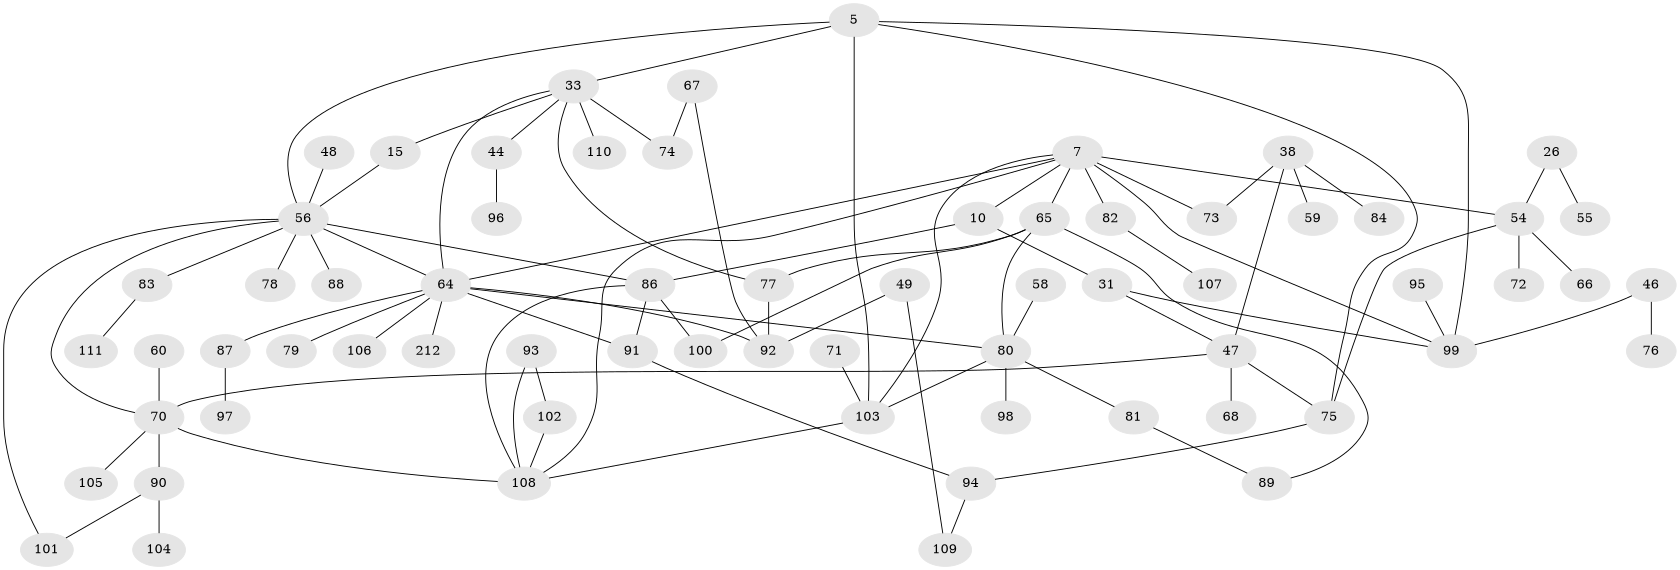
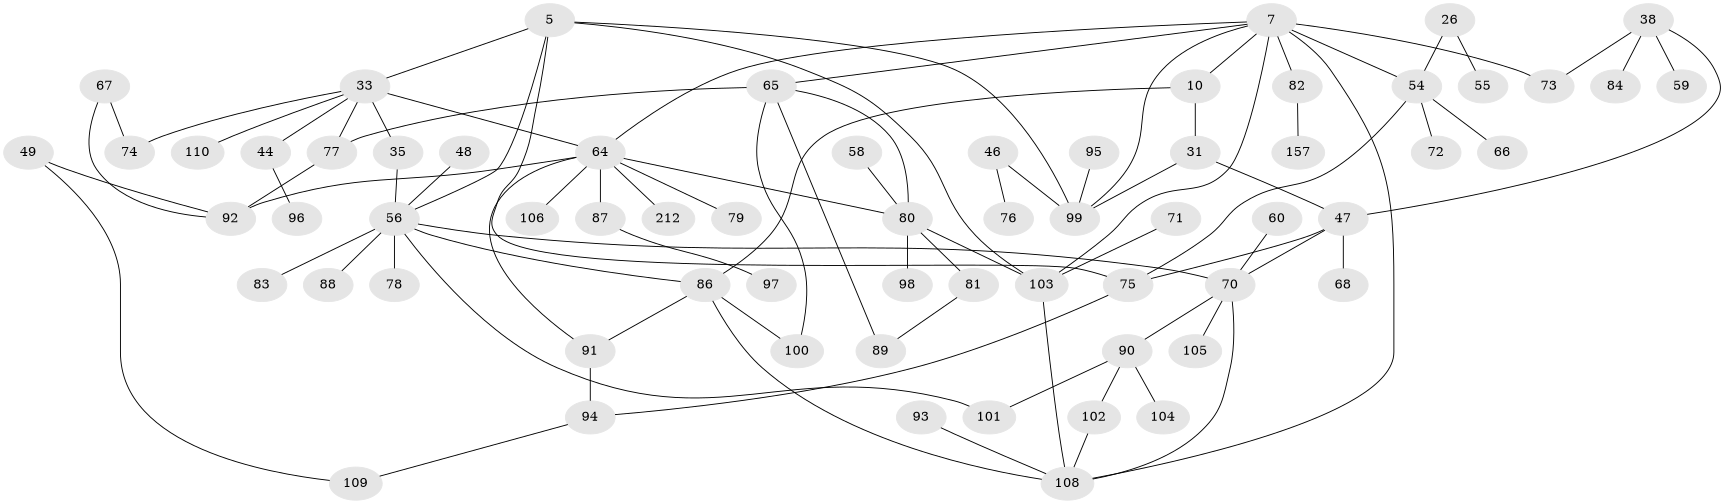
node "15": label "15" -> "35"
edge "56" -- "64": removed
node "107": label "107" -> "157"
node "111": removed
edge "93" -- "102": now "90" -- "102"
